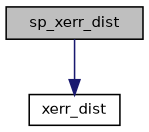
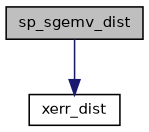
node "sp_xerr_dist": label "sp_xerr_dist" -> "sp_sgemv_dist"
